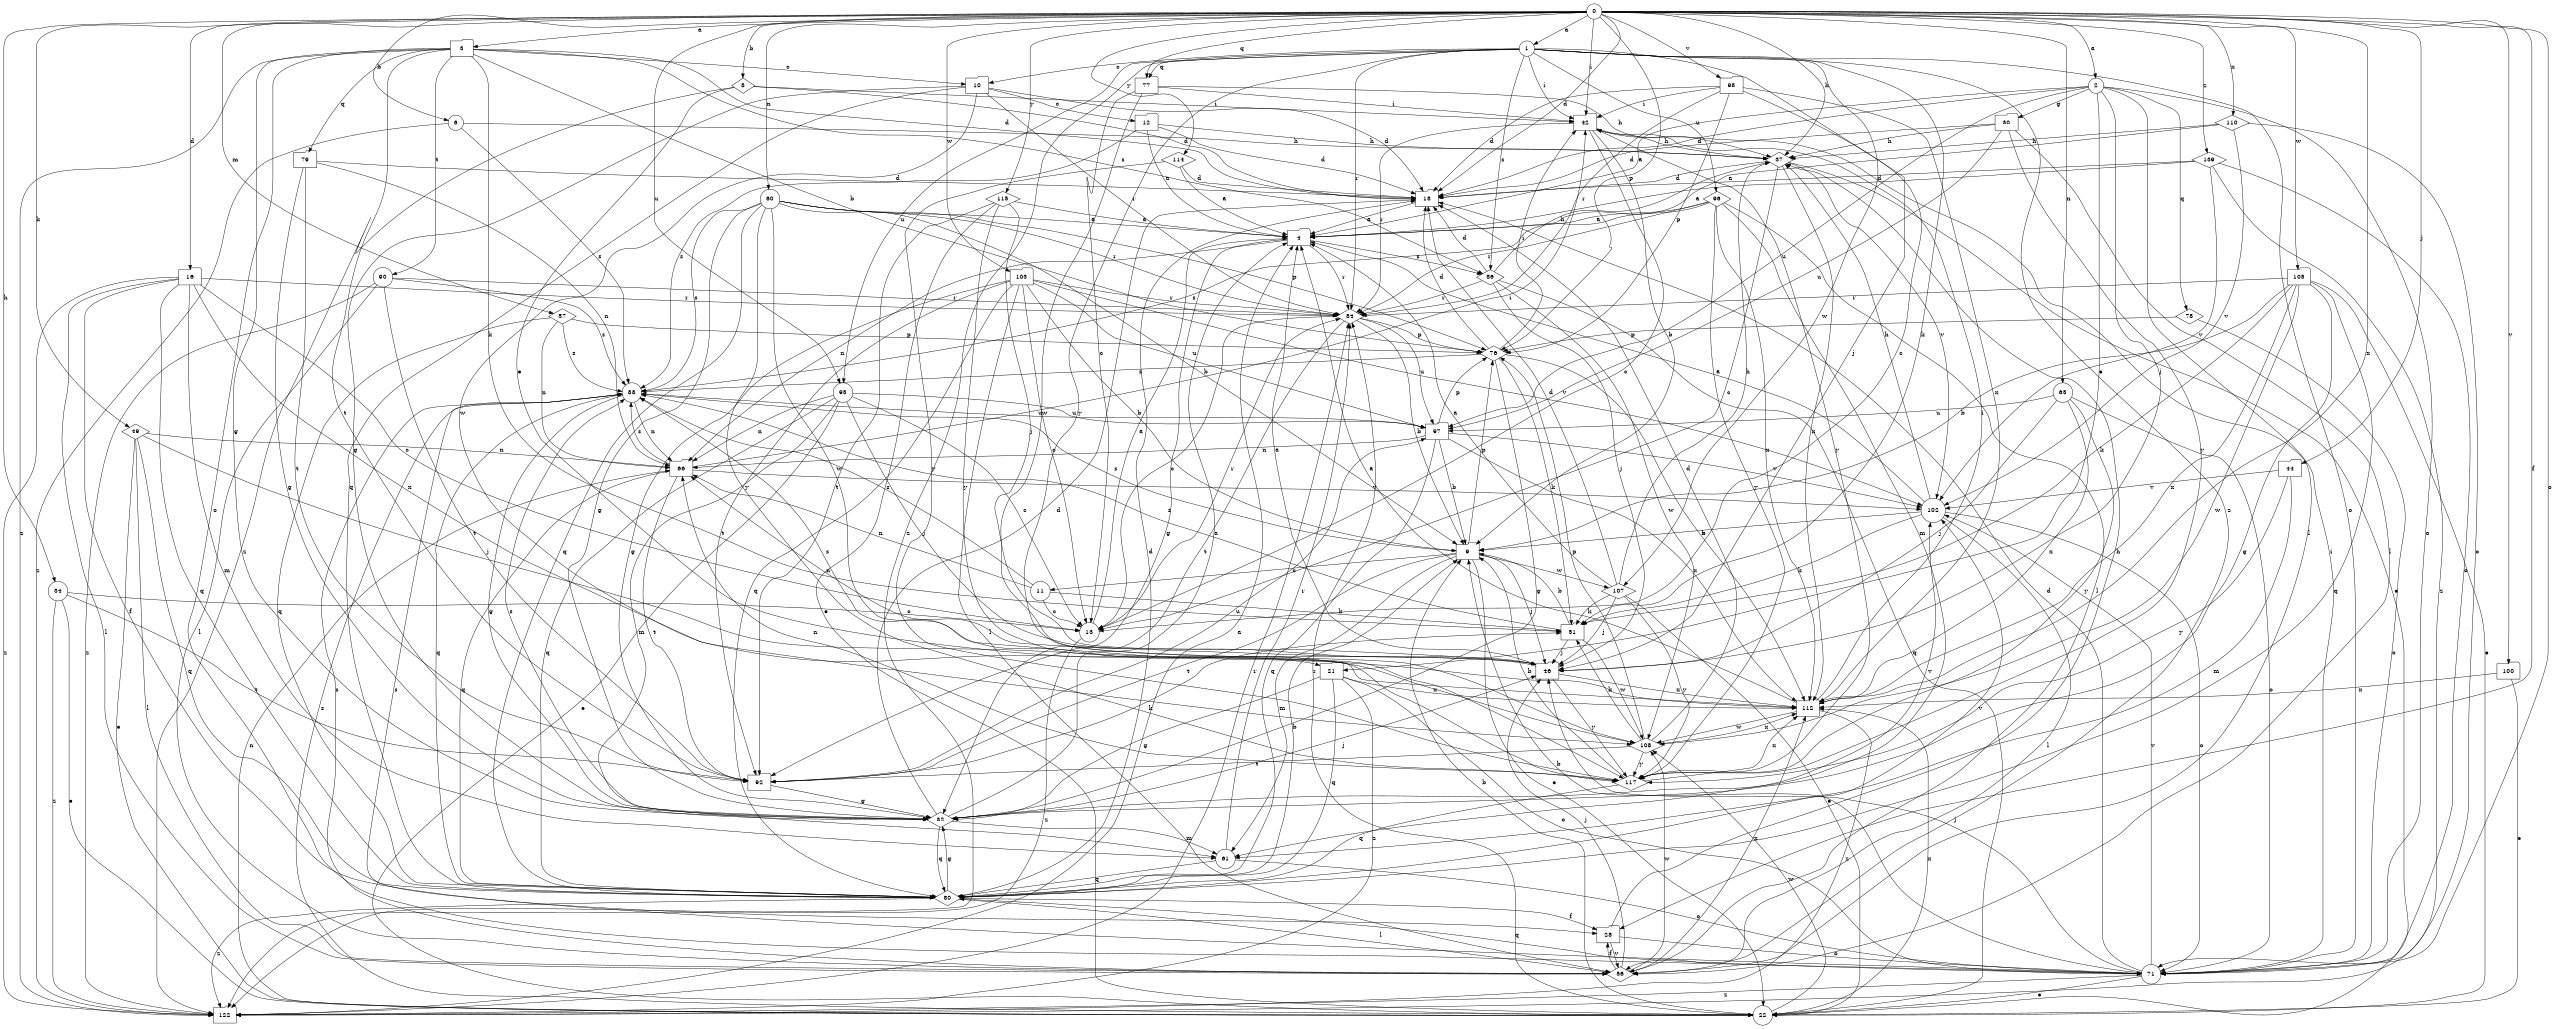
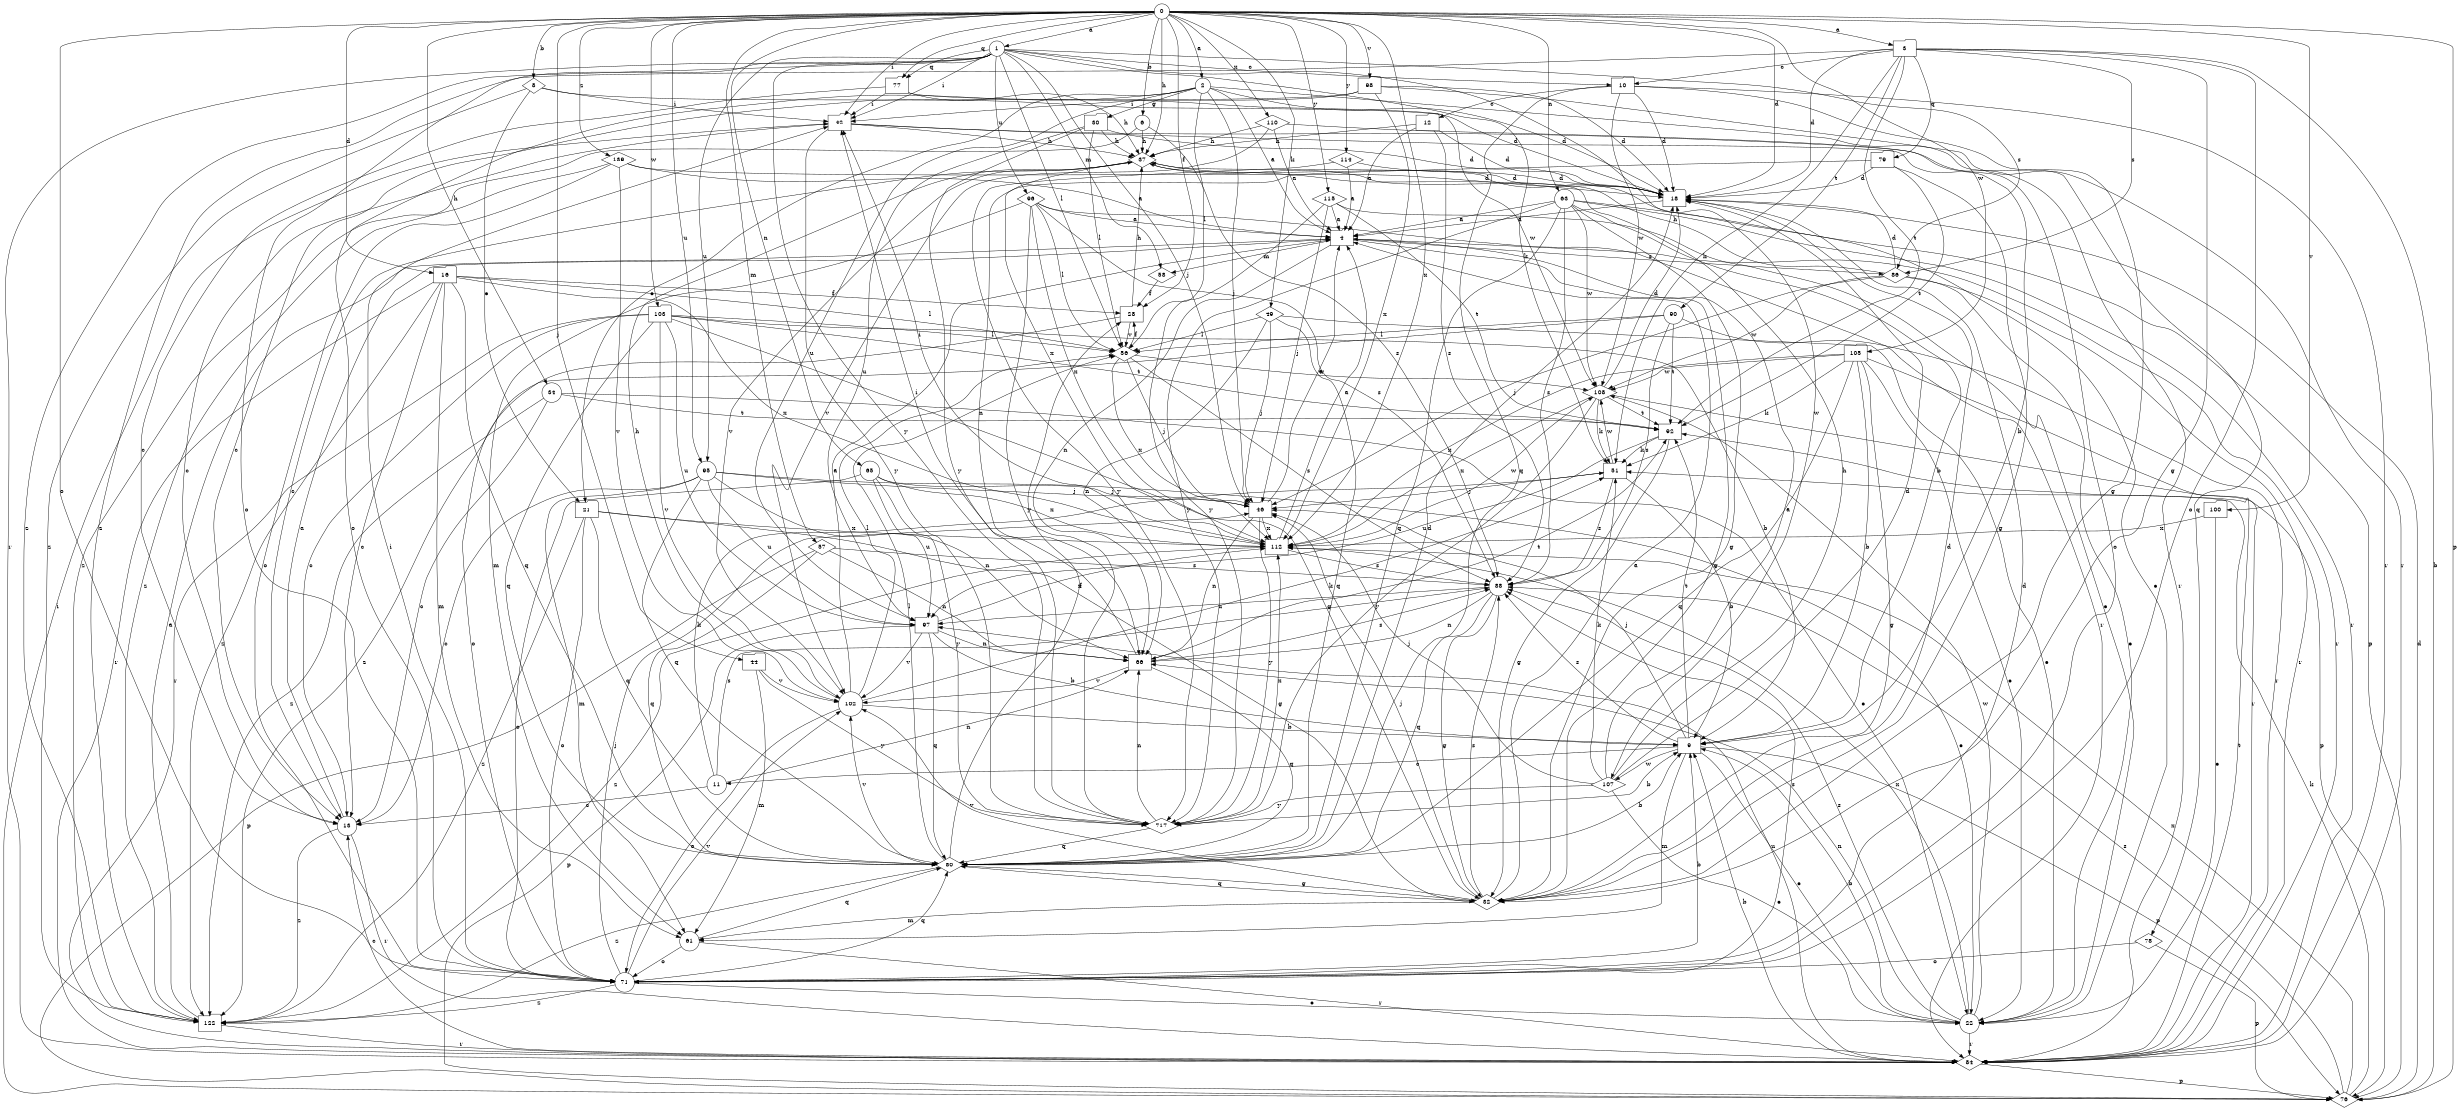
node "60": label "60" -> "63"
edge "98" -> "76": removed, label "p"
node "58": added
edge "1" -> "56": label "z" -> "l"
edge "86" -> "22": label "q" -> "e"
edge "76" -> "32": removed, label "g"
node "117": label "117" -> "717"
